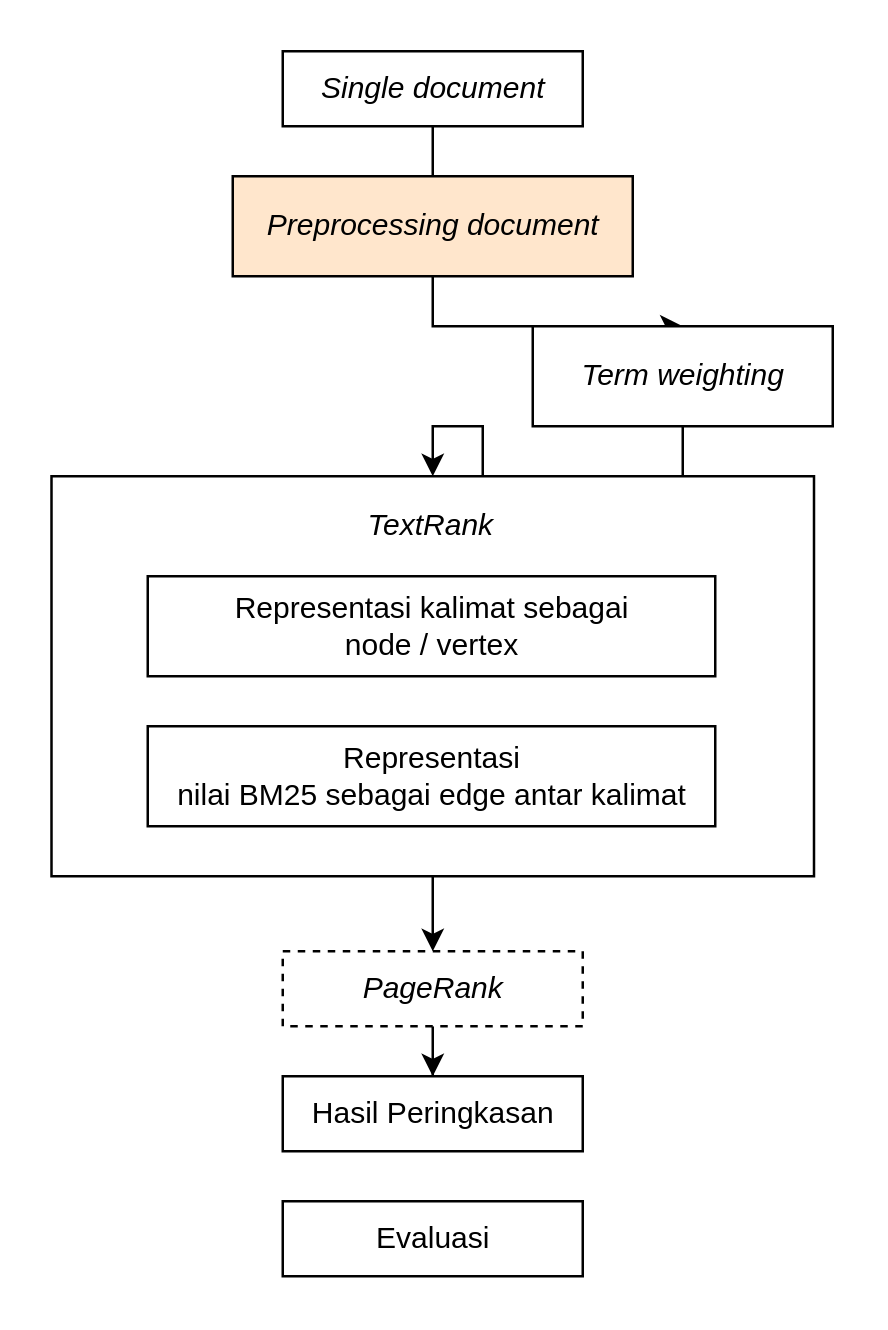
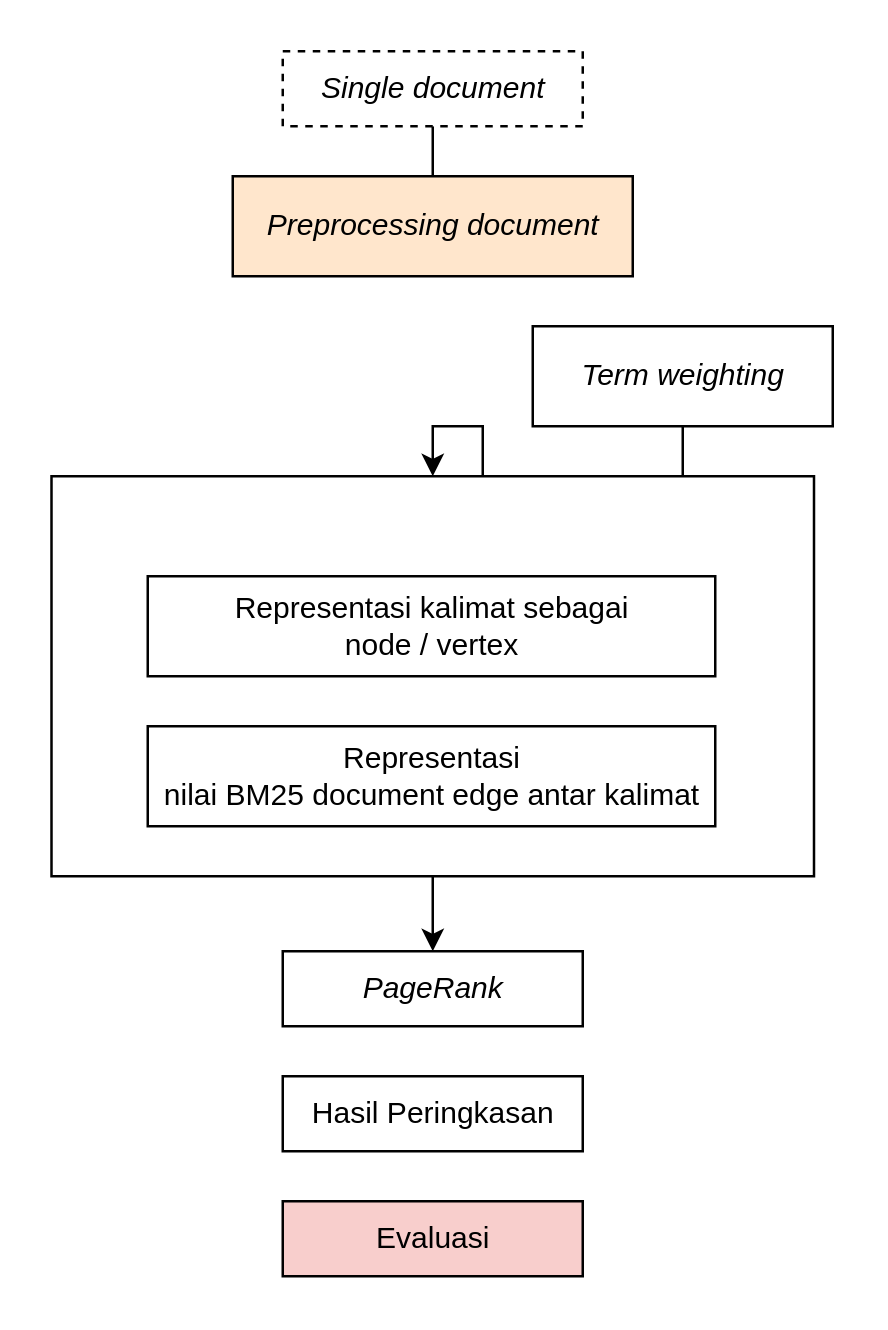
node "Single document": style solid -> dashed
edge "Preprocessing document" -> "Term weighting": removed
node "TextRank": removed
node "Representasi nilai BM25 sebagai edge antar kalimat": label "Representasi nilai BM25 sebagai edge antar kalimat" -> "Representasi nilai BM25 document edge antar kalimat"
node "PageRank": style dashed -> solid
edge "PageRank" -> "Hasil Peringkasan": removed
node "Evaluasi": fillcolor #ffffff -> #f8cecc
